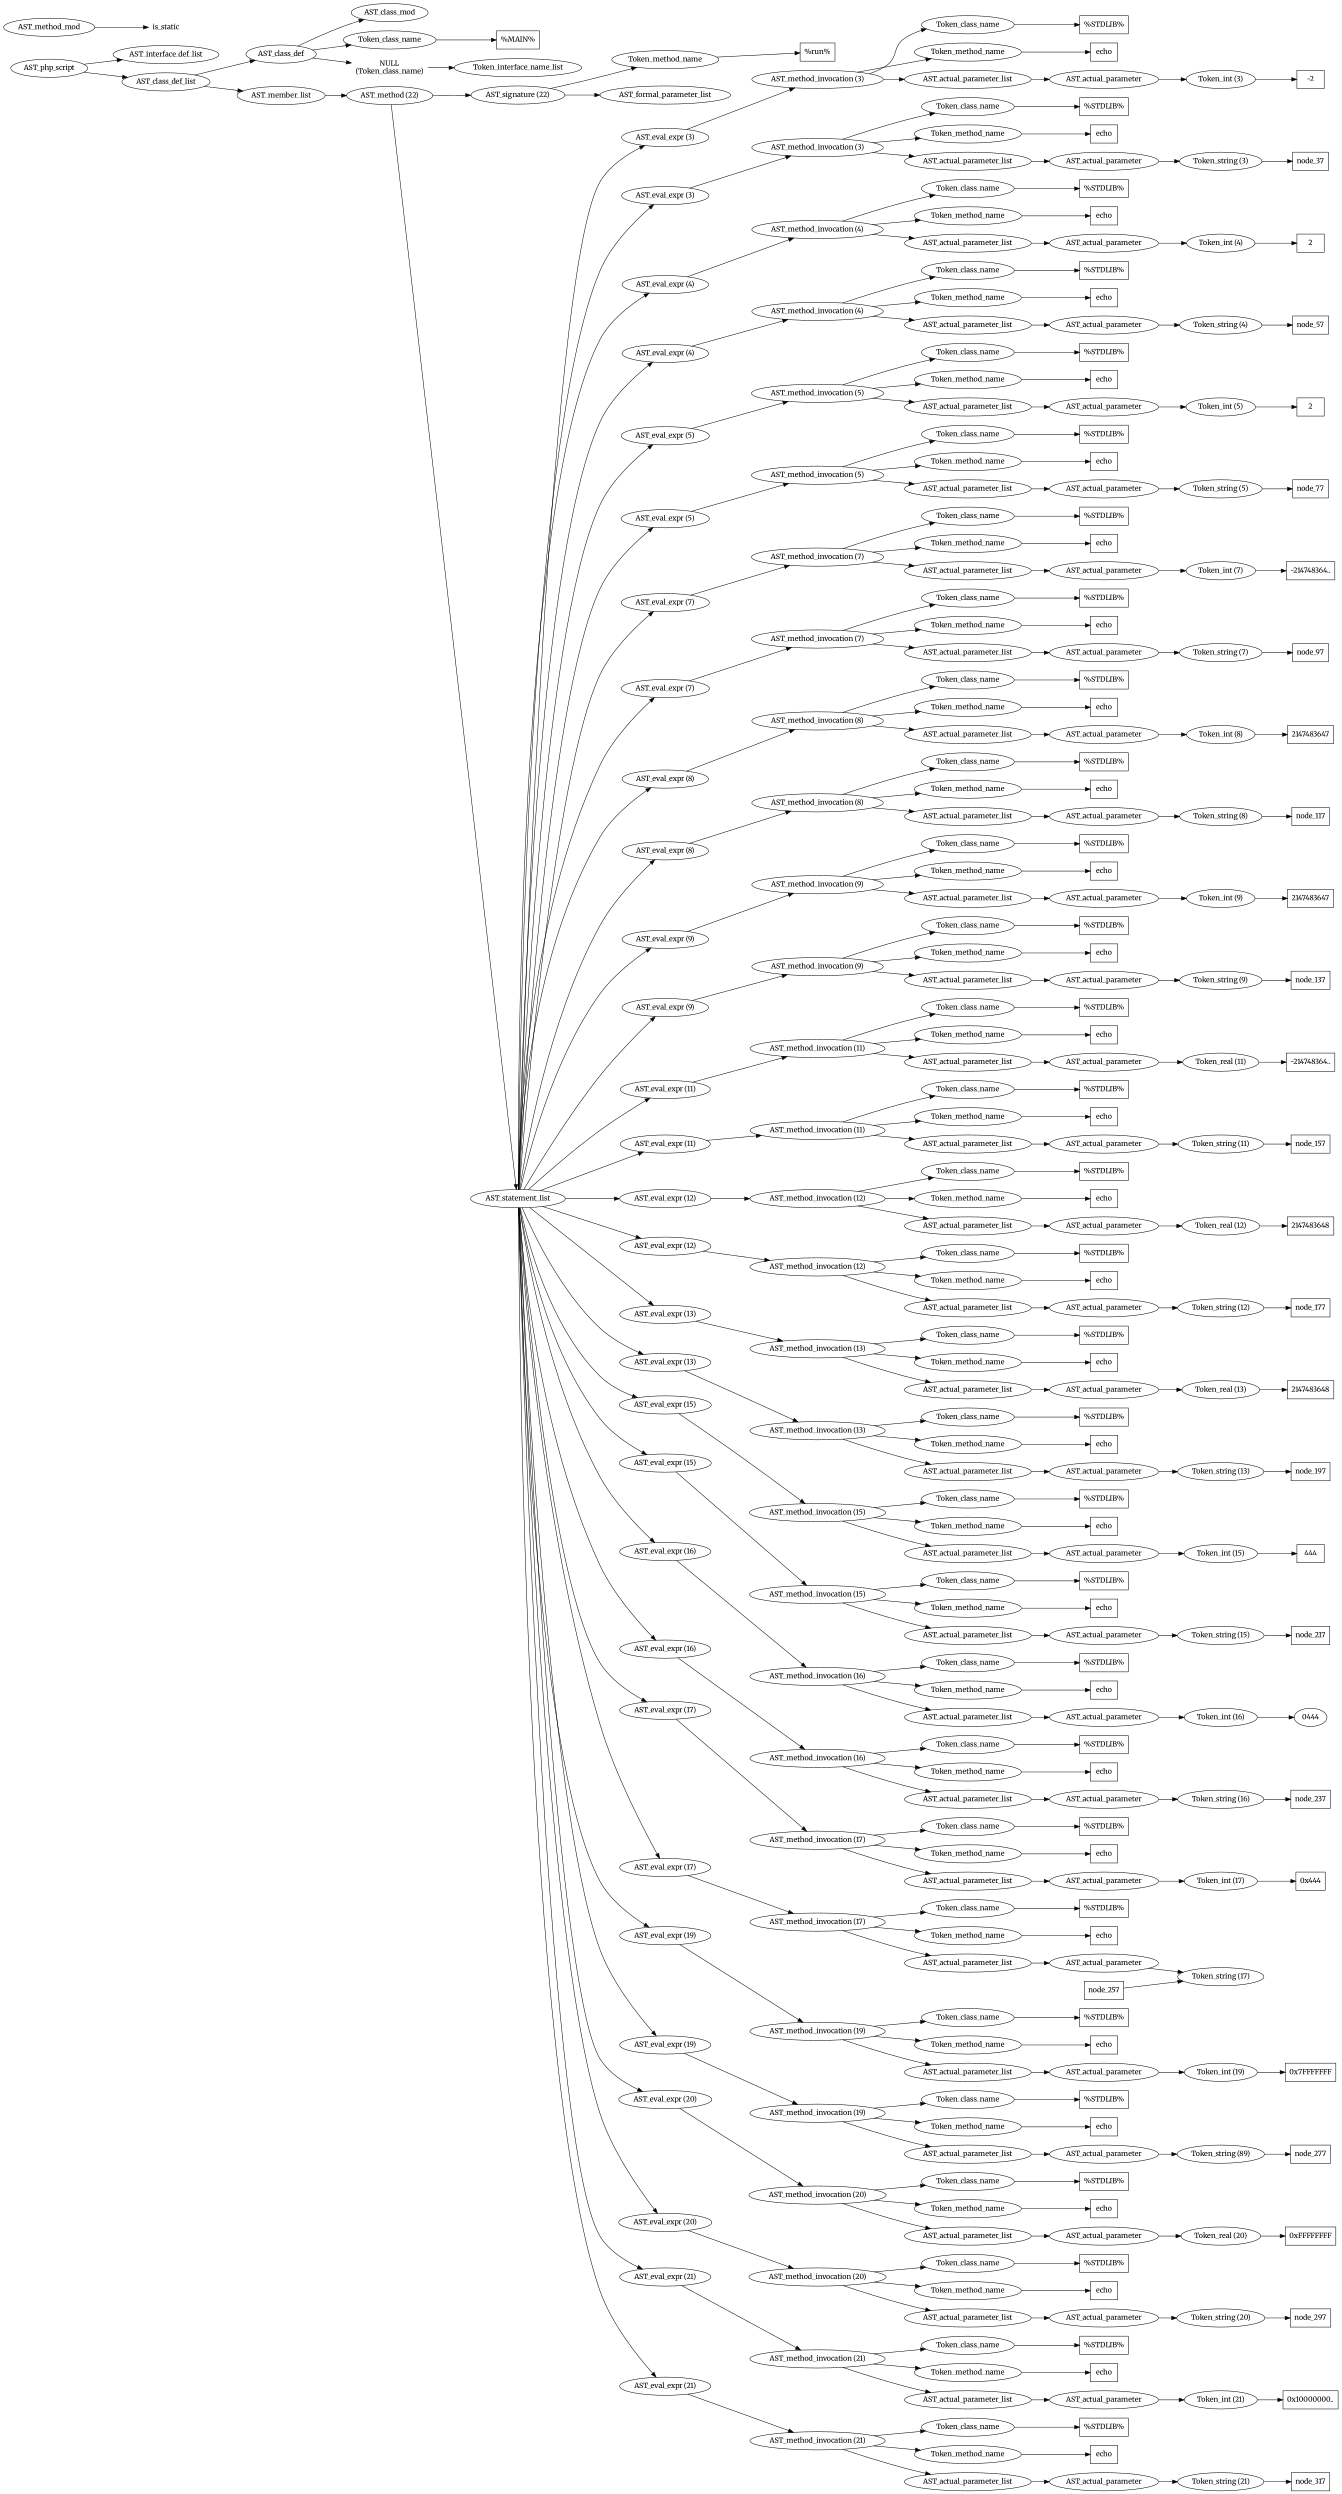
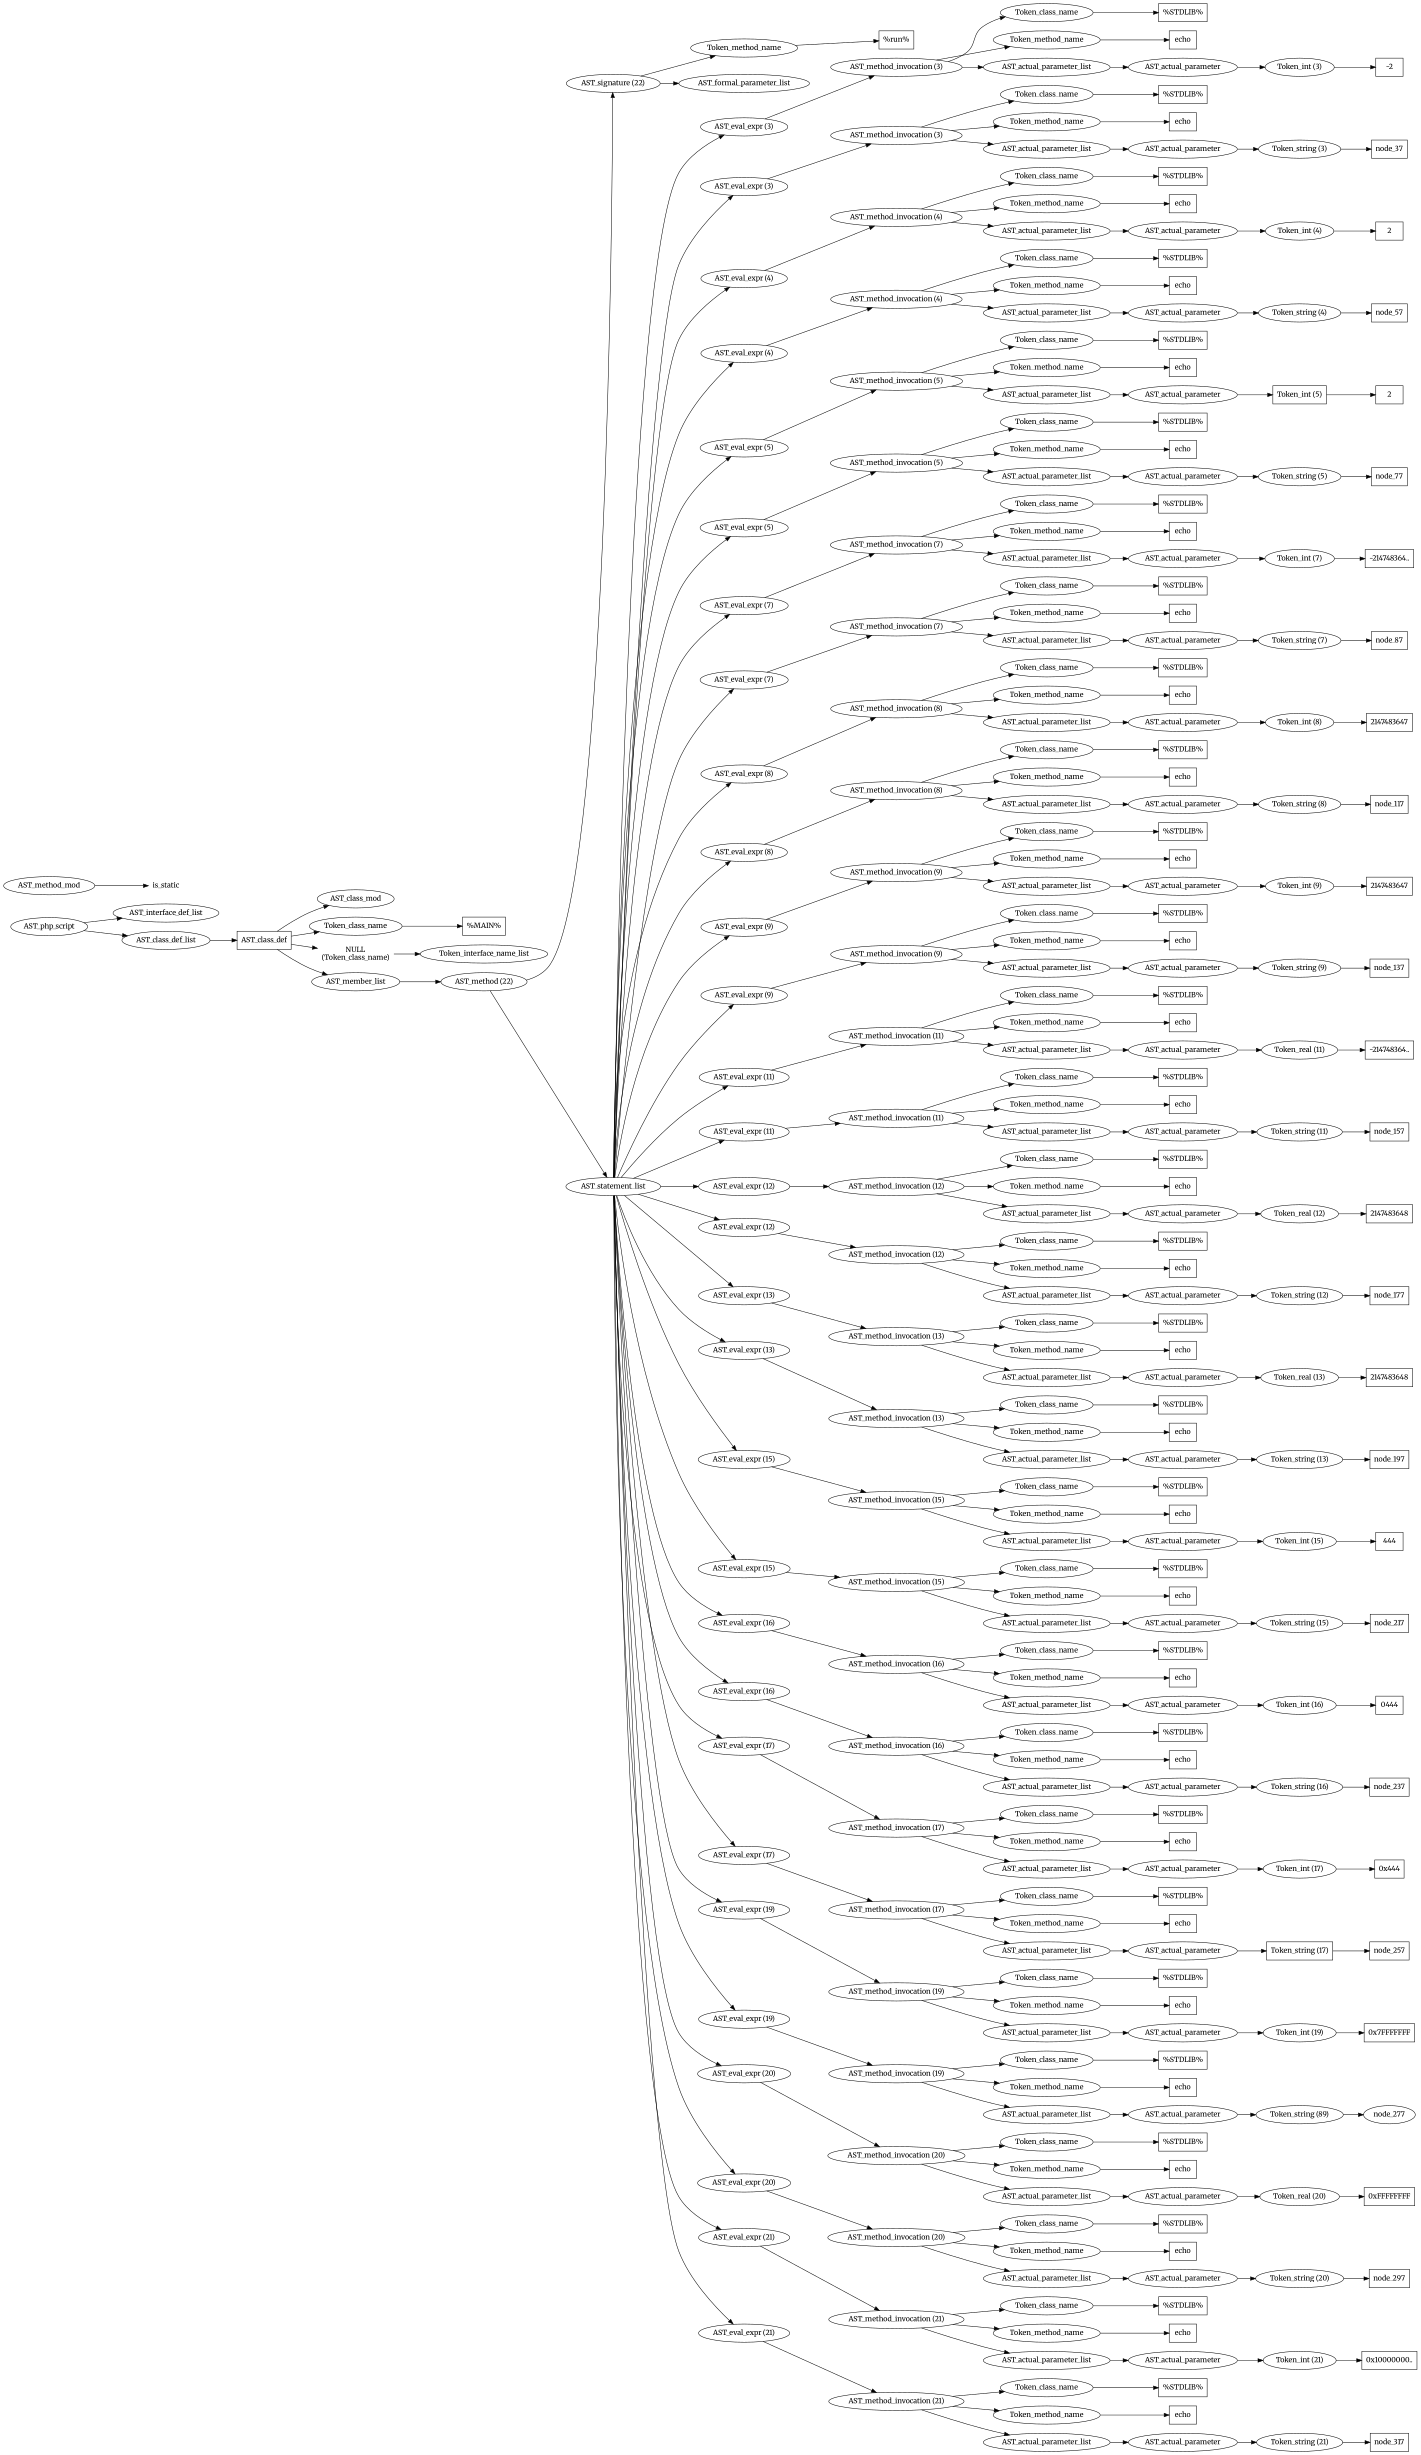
node "AST_class_def": shape ellipse -> box
edge "AST_class_def_list" -> "AST_member_list": now "AST_class_def" -> "AST_member_list"
node "Token_int (5)": shape ellipse -> box
node "node_97": label "node_97" -> "node_87"
node "0444": shape ellipse -> box
node "Token_string (17)": shape ellipse -> box
edge "node_257" -> "Token_string (17)": reversed
node "node_277": shape box -> ellipse
